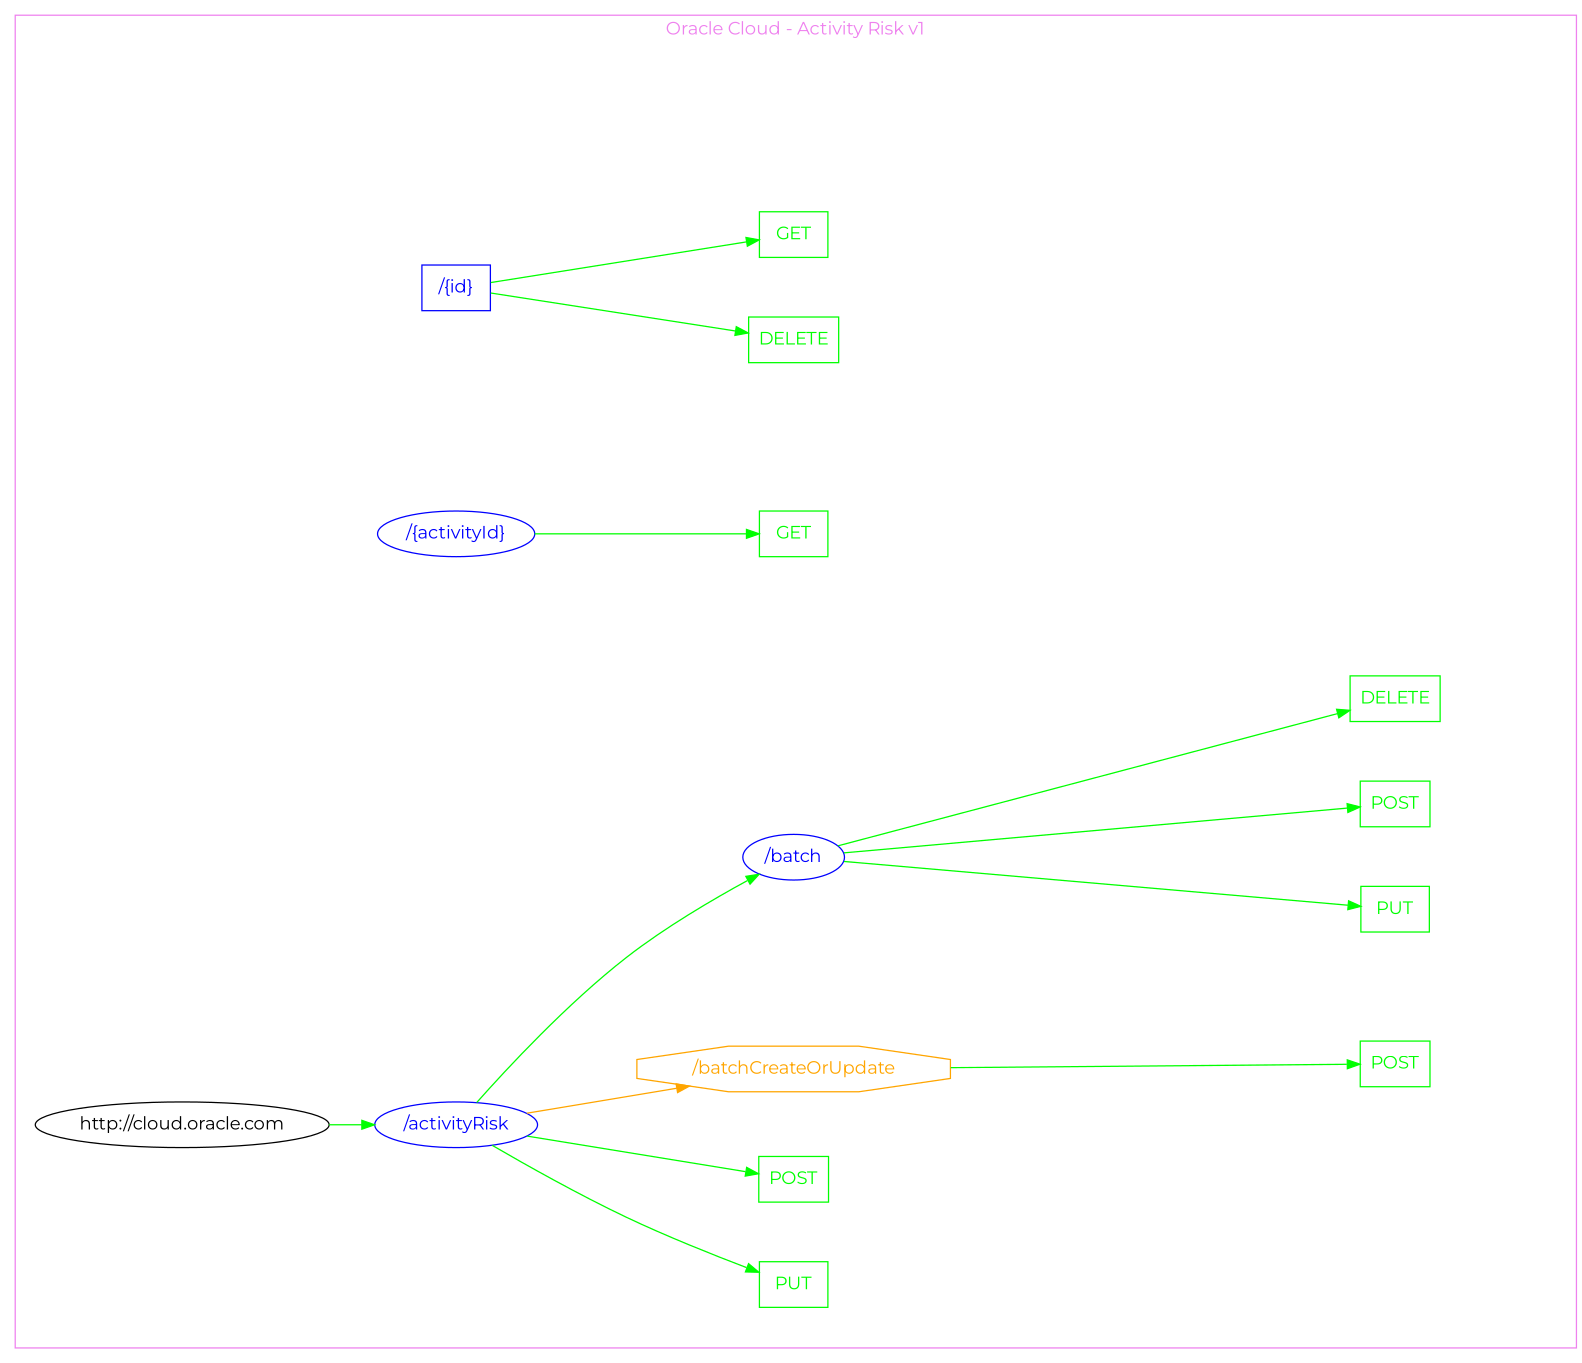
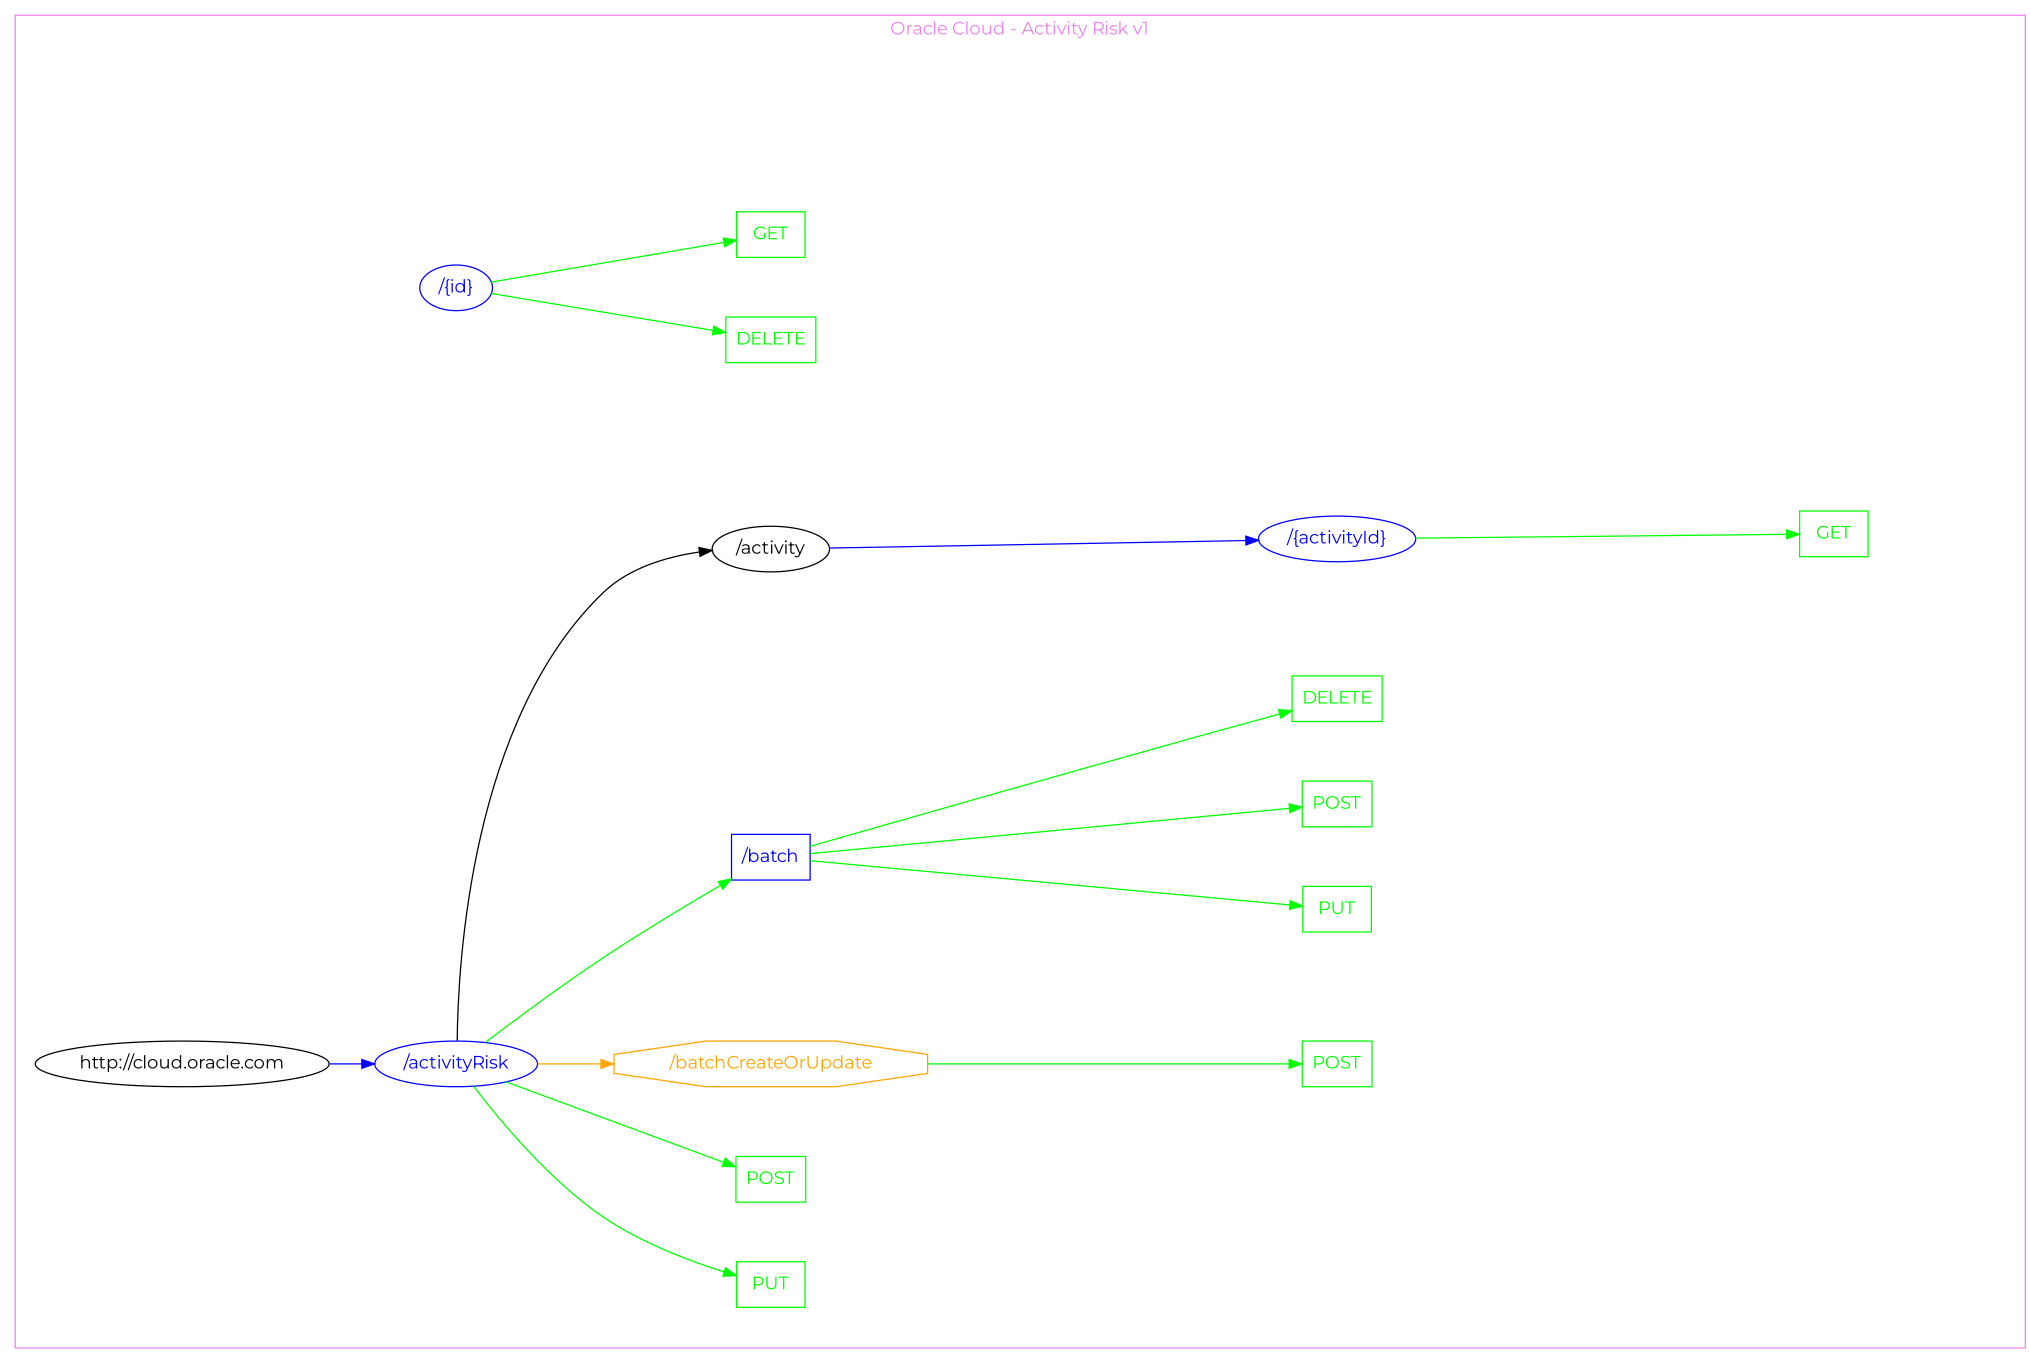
node "/{id}": shape box -> ellipse
node "/activity": added
node "/batch": shape ellipse -> box
edge "http://cloud.oracle.com" -> "/activityRisk": color green -> blue
